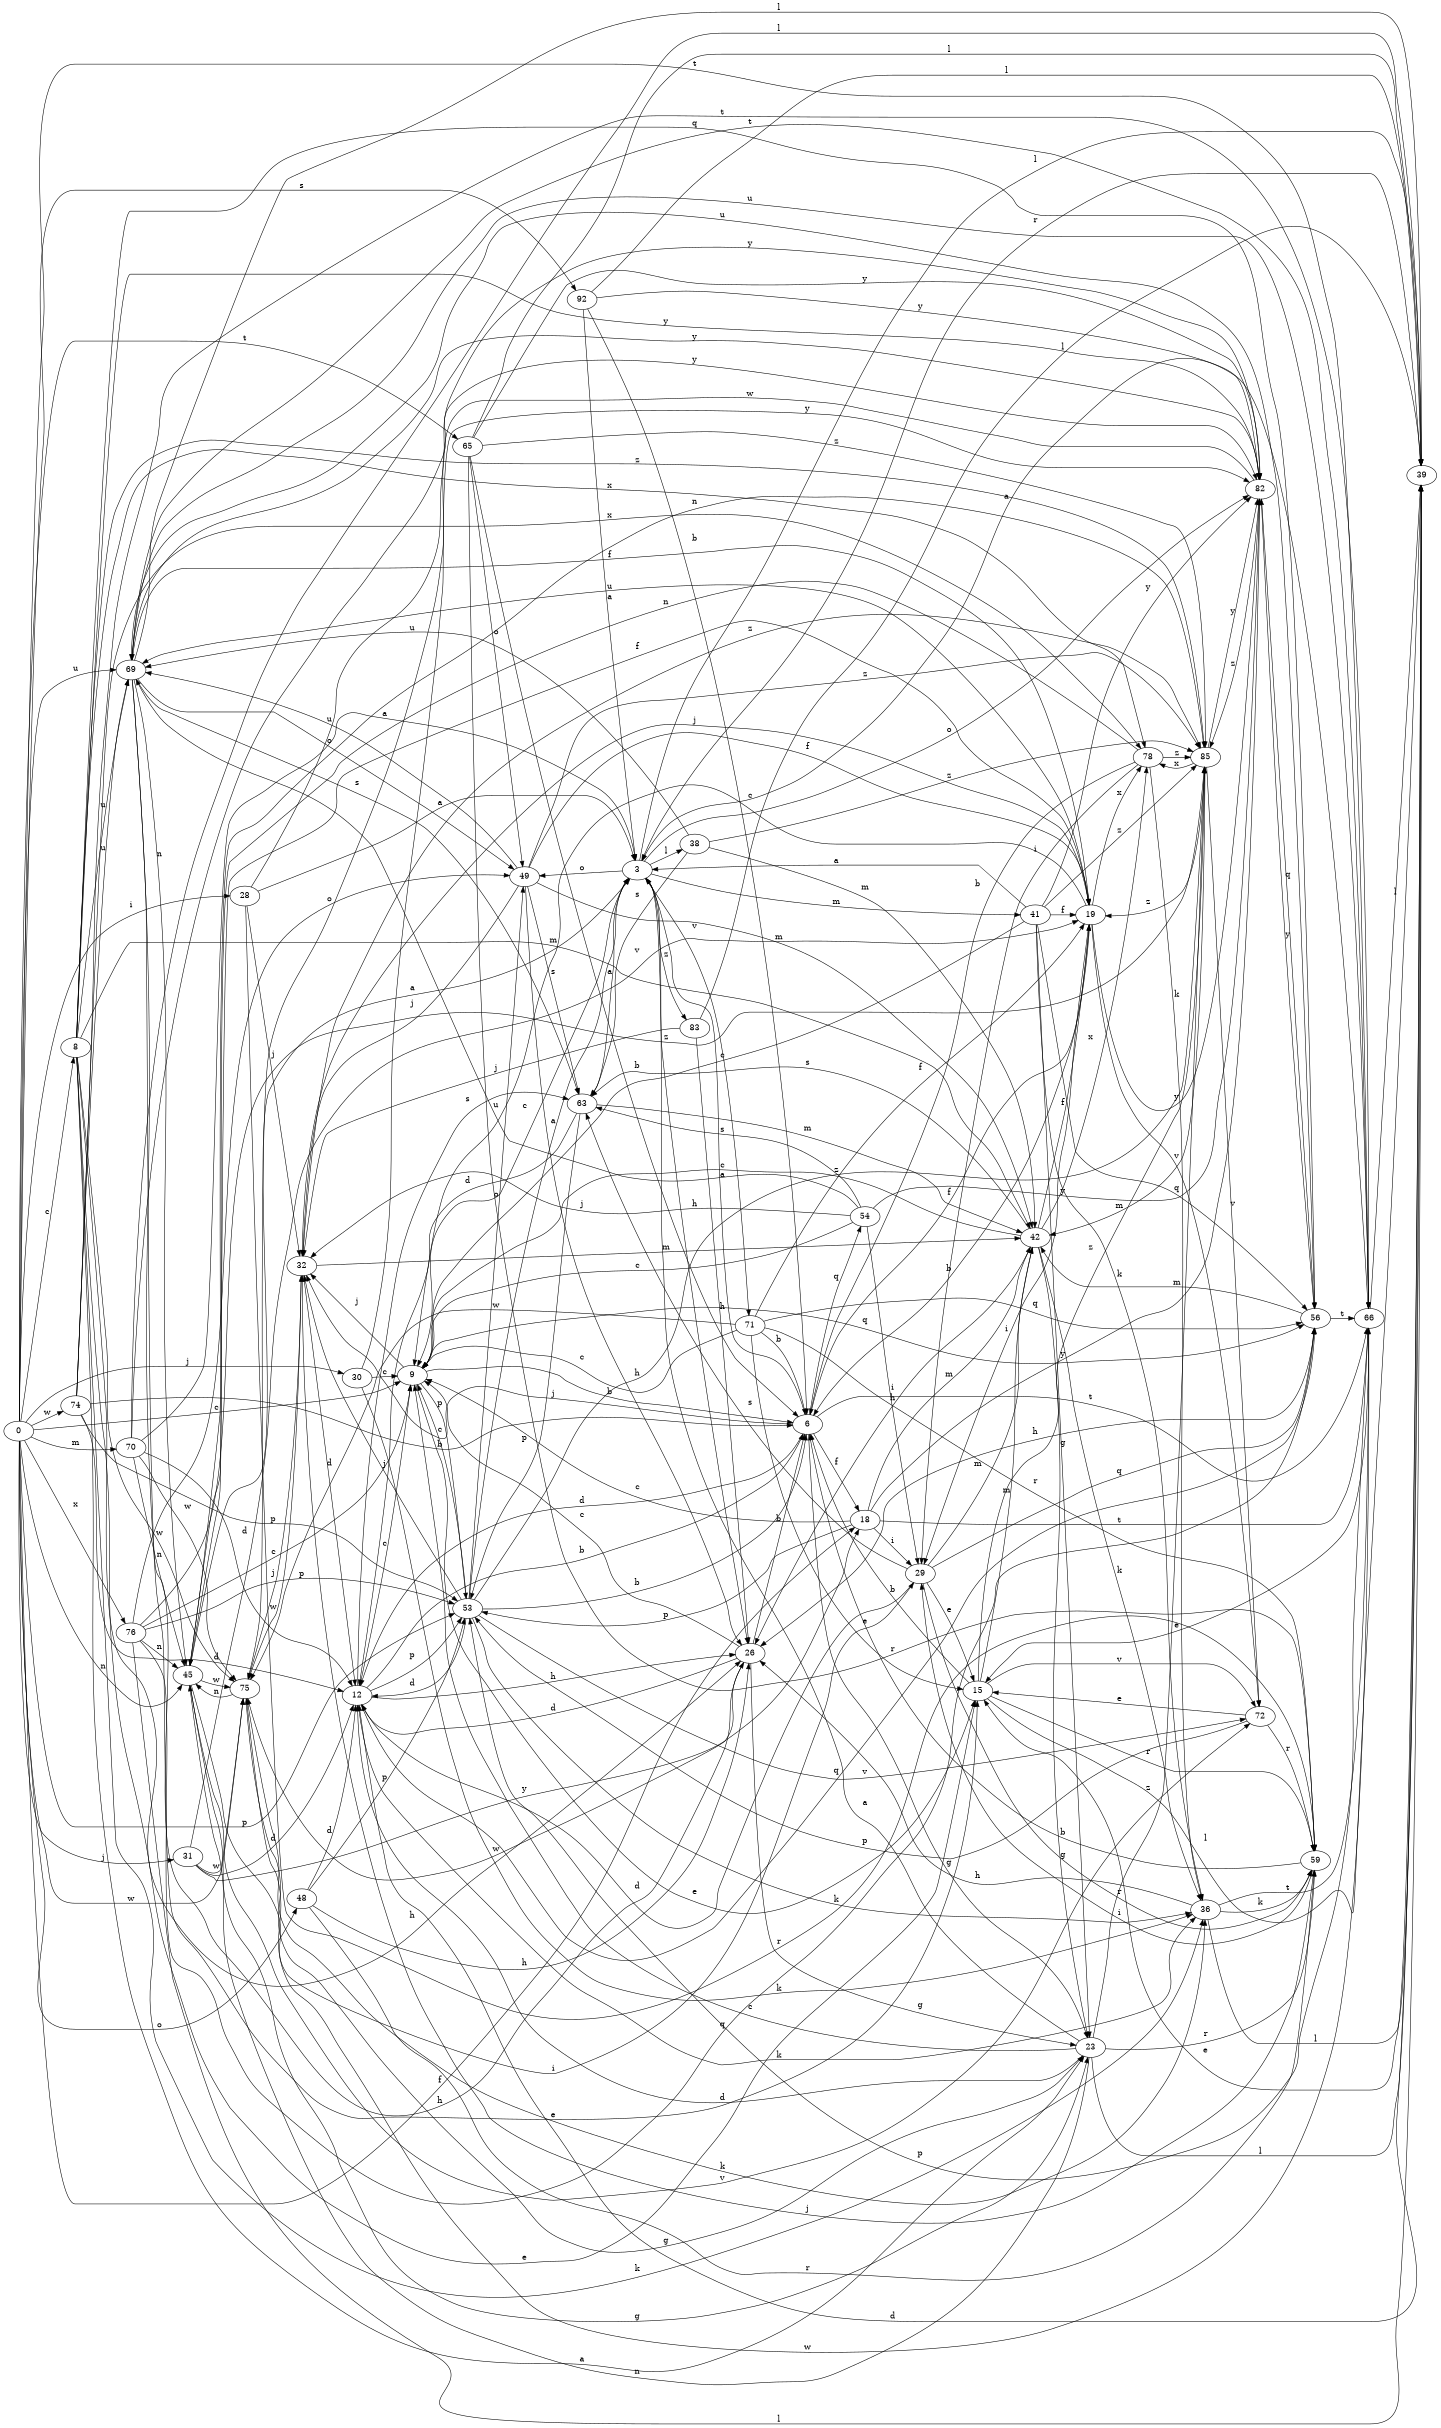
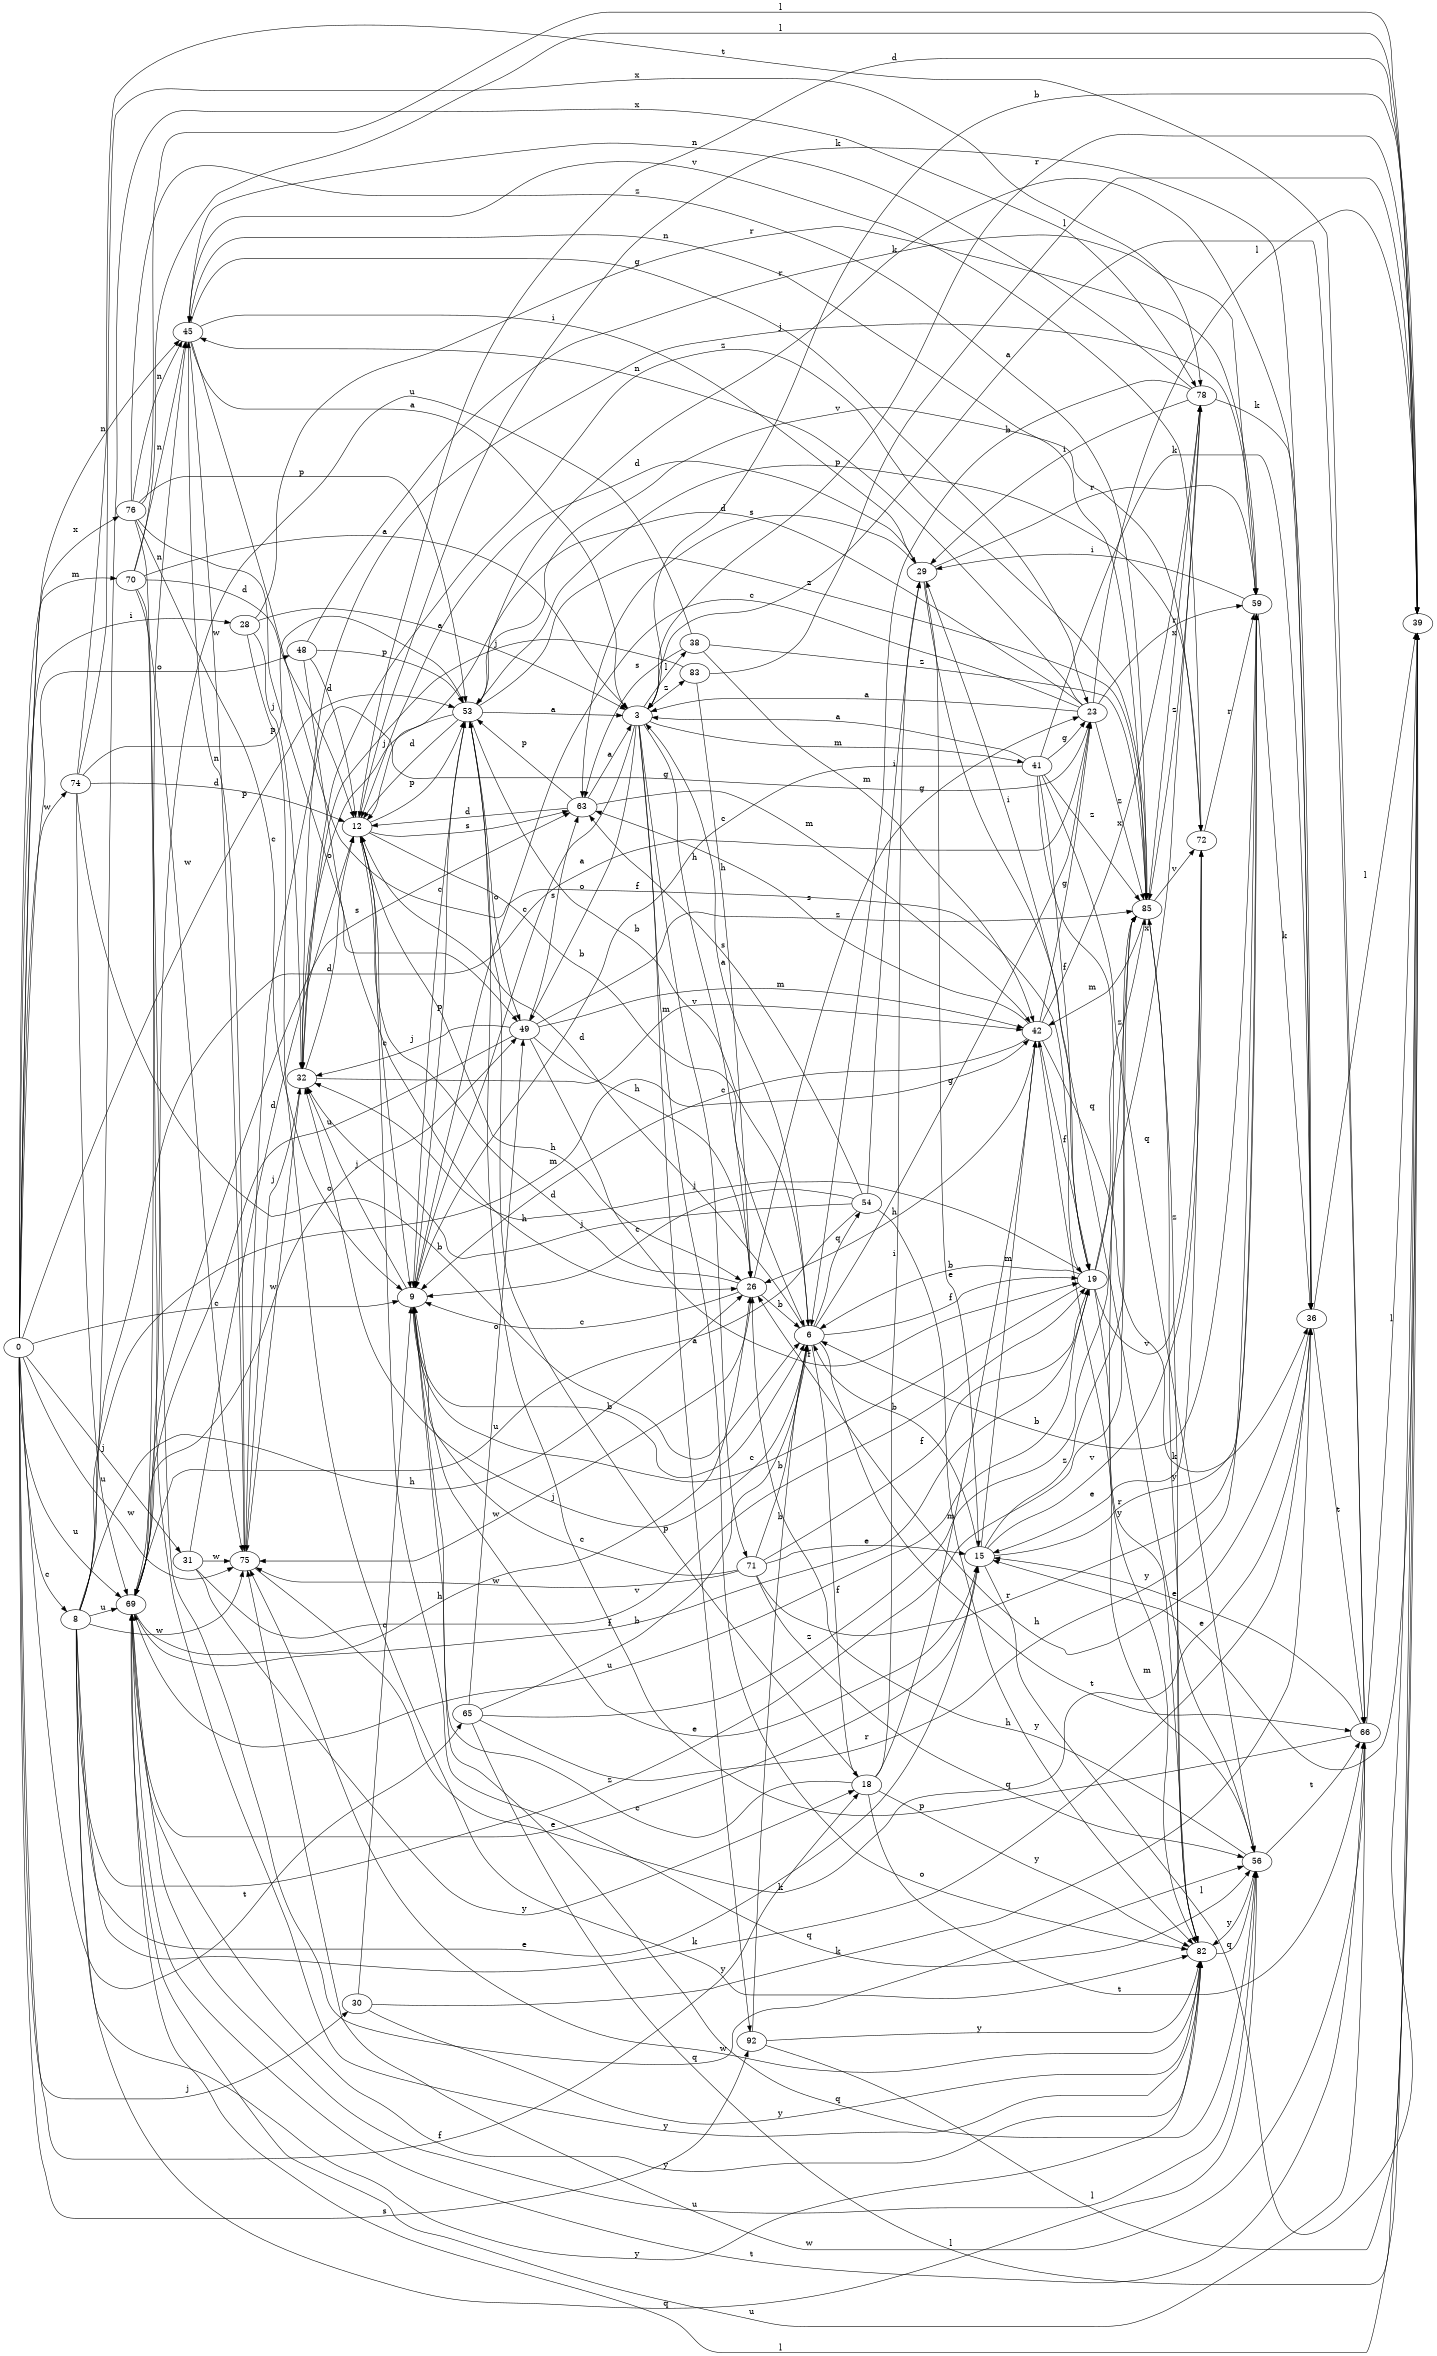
edge "0" -> "66": removed, label "t"
edge "3" -> "39": label "l" -> "b"
edge "65" -> "82": removed, label "y"
edge "92" -> "3": reversed
edge "85" -> "19": reversed
edge "29" -> "42": removed, label "m"
edge "36" -> "59": reversed
